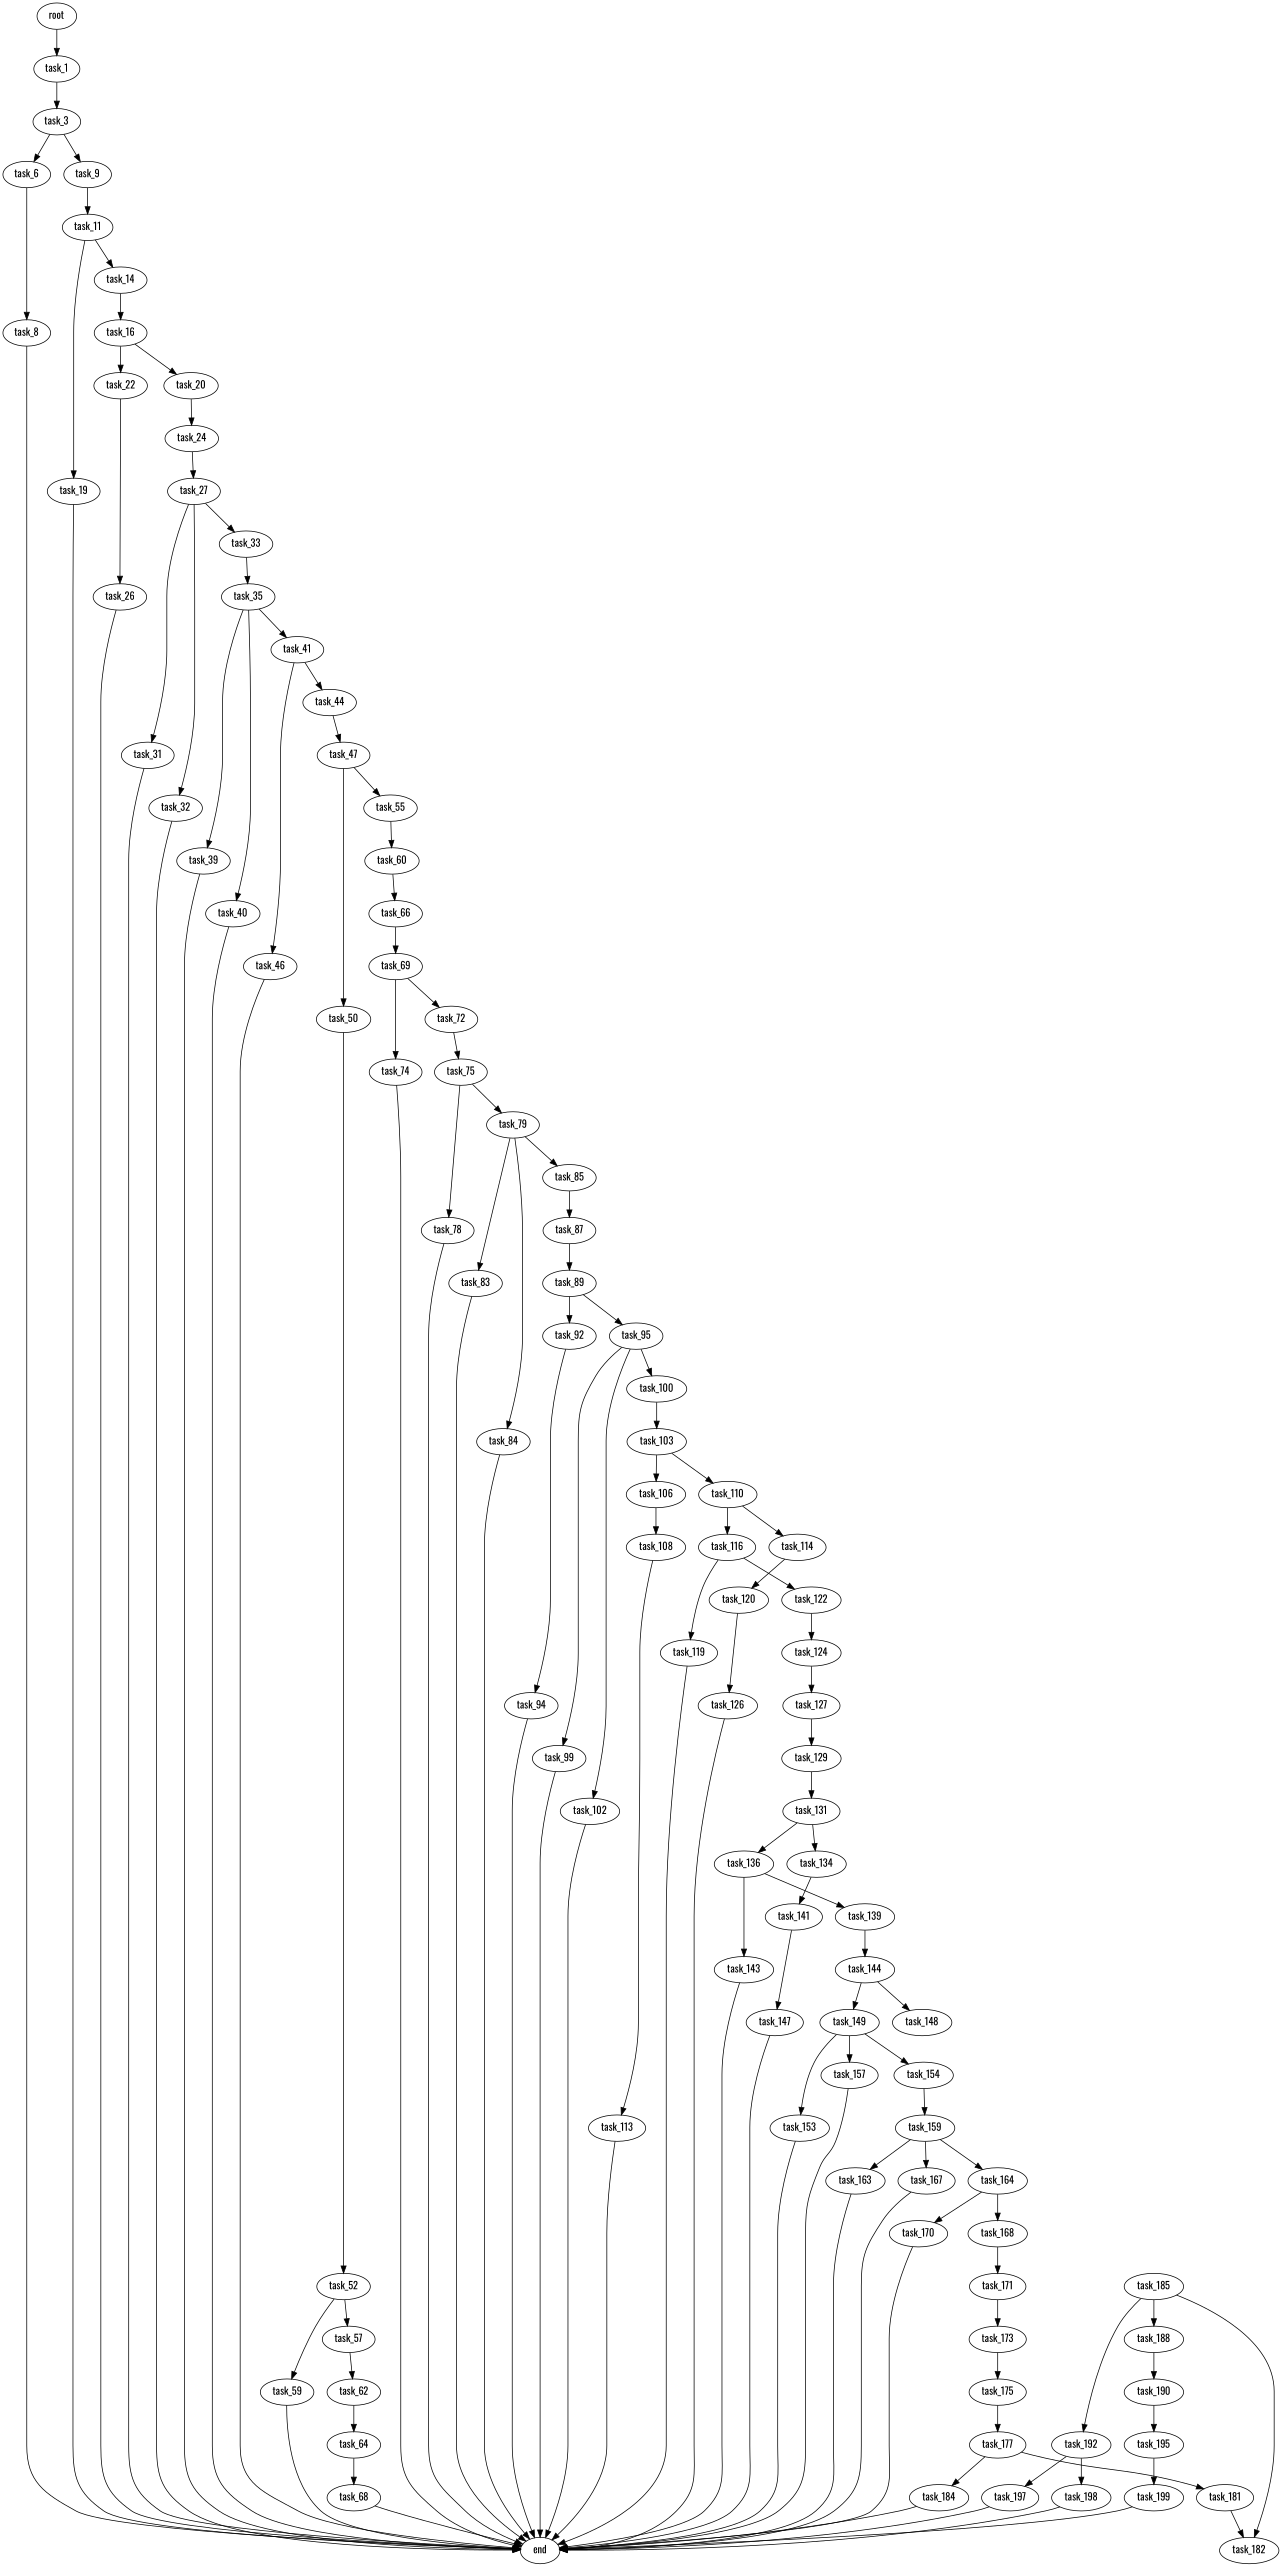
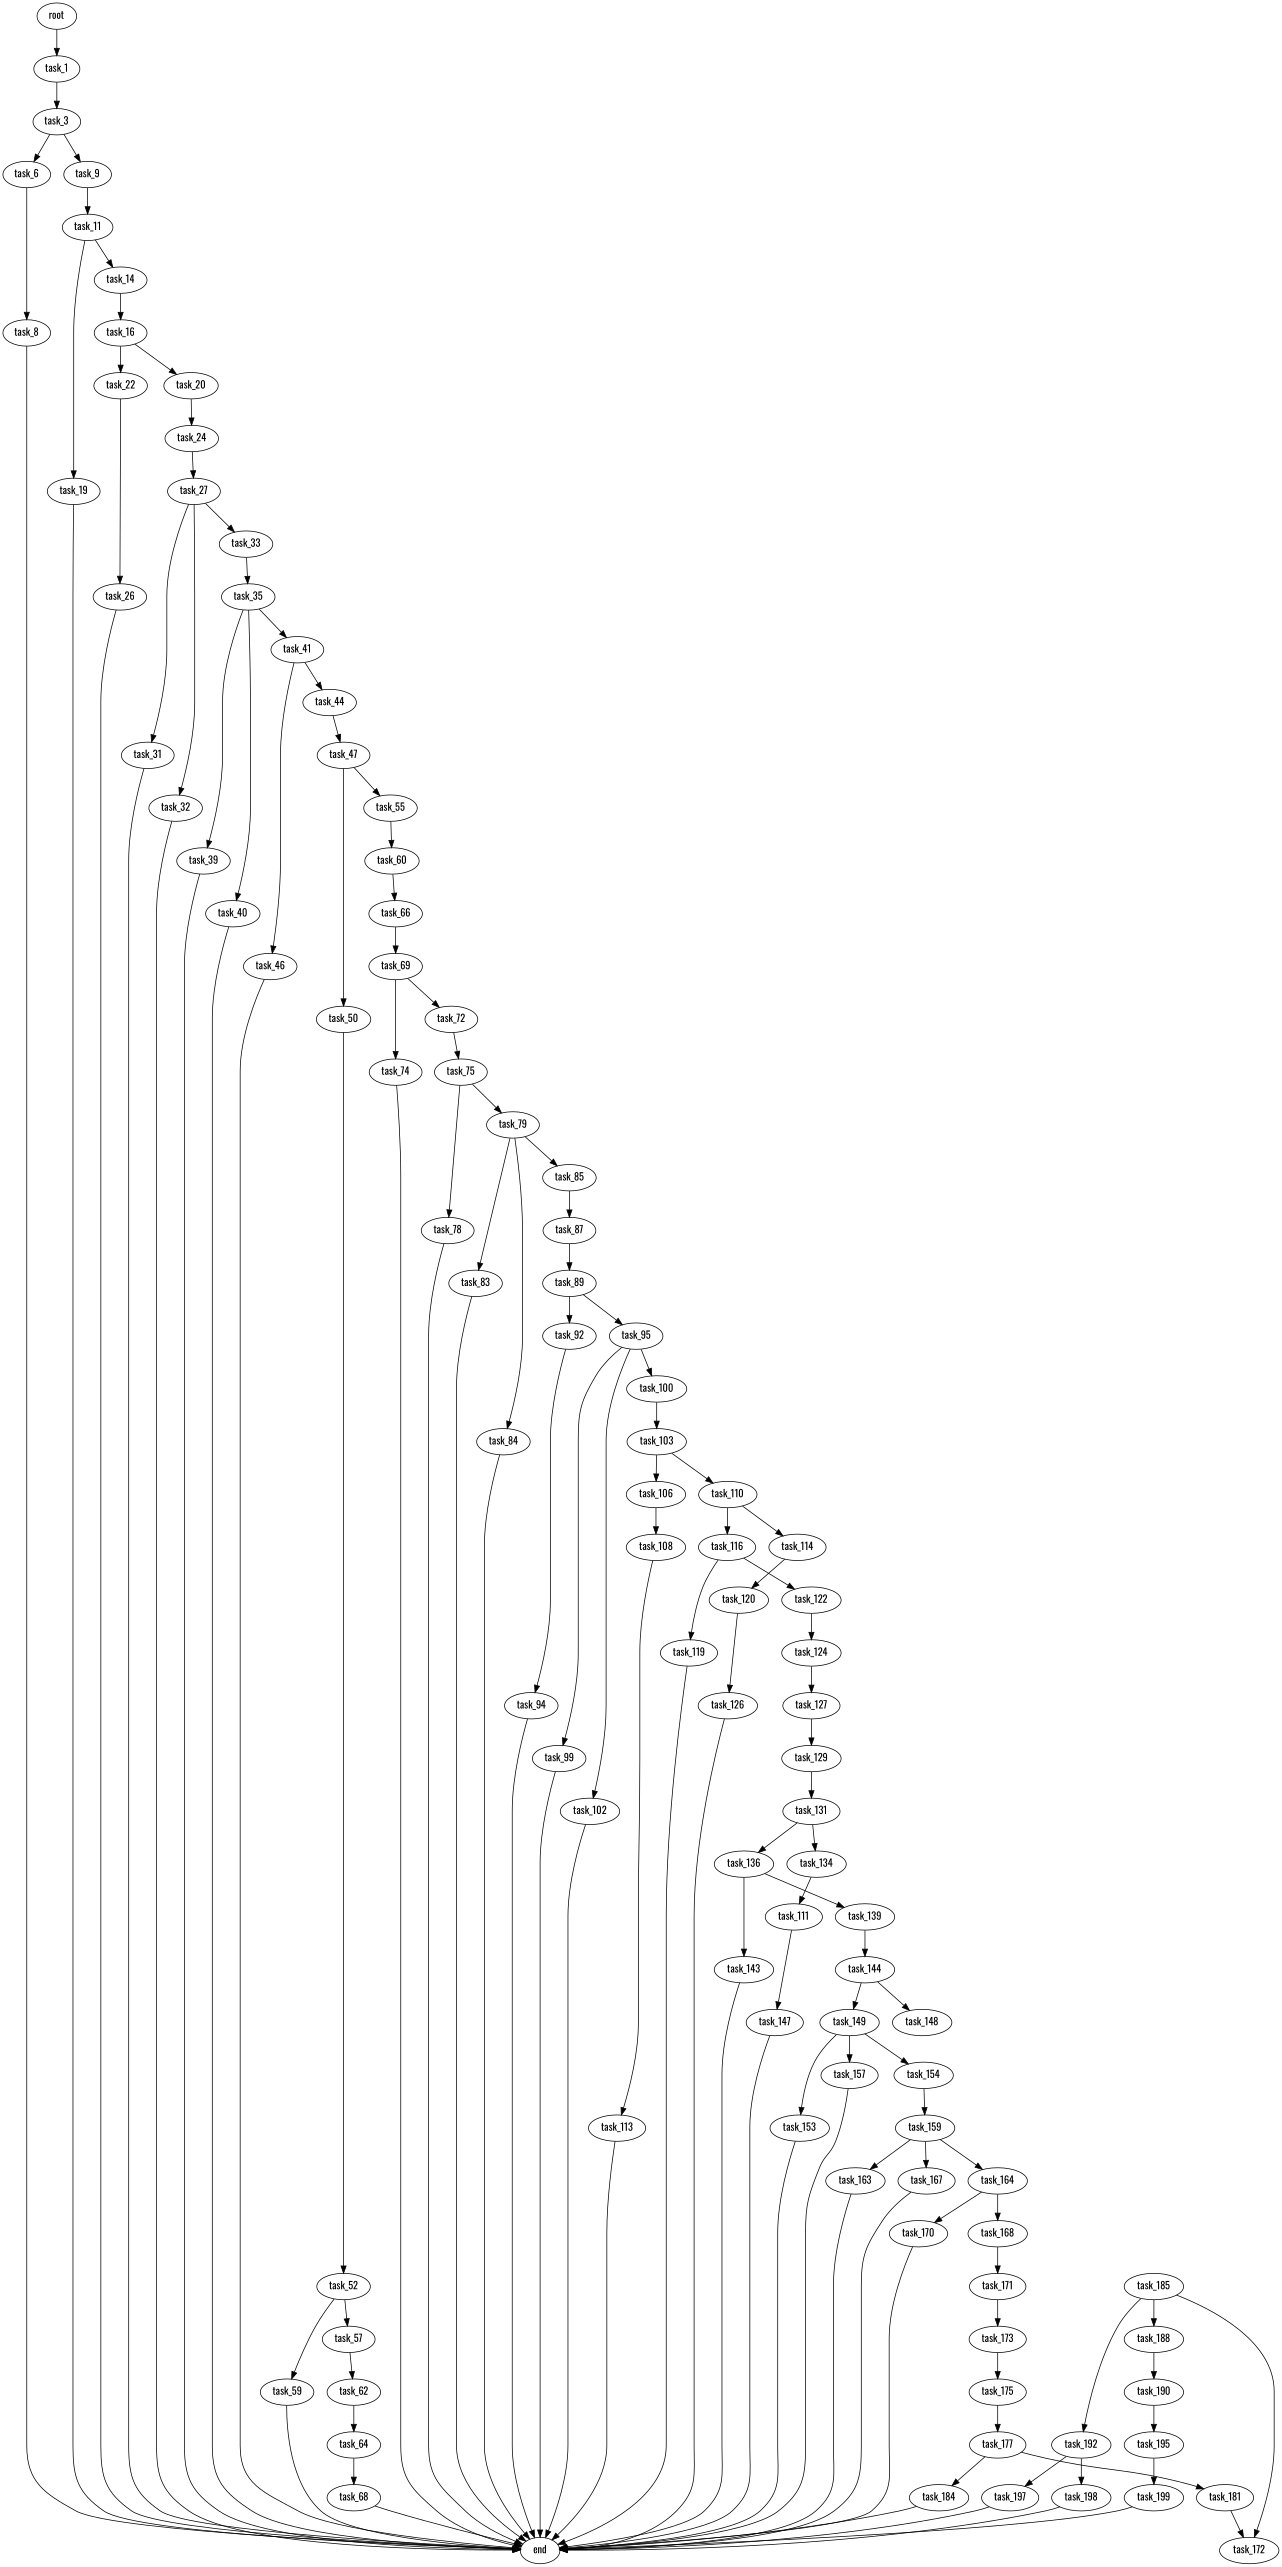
node "task_141": label "task_141" -> "task_111"
node "task_182": label "task_182" -> "task_172"
